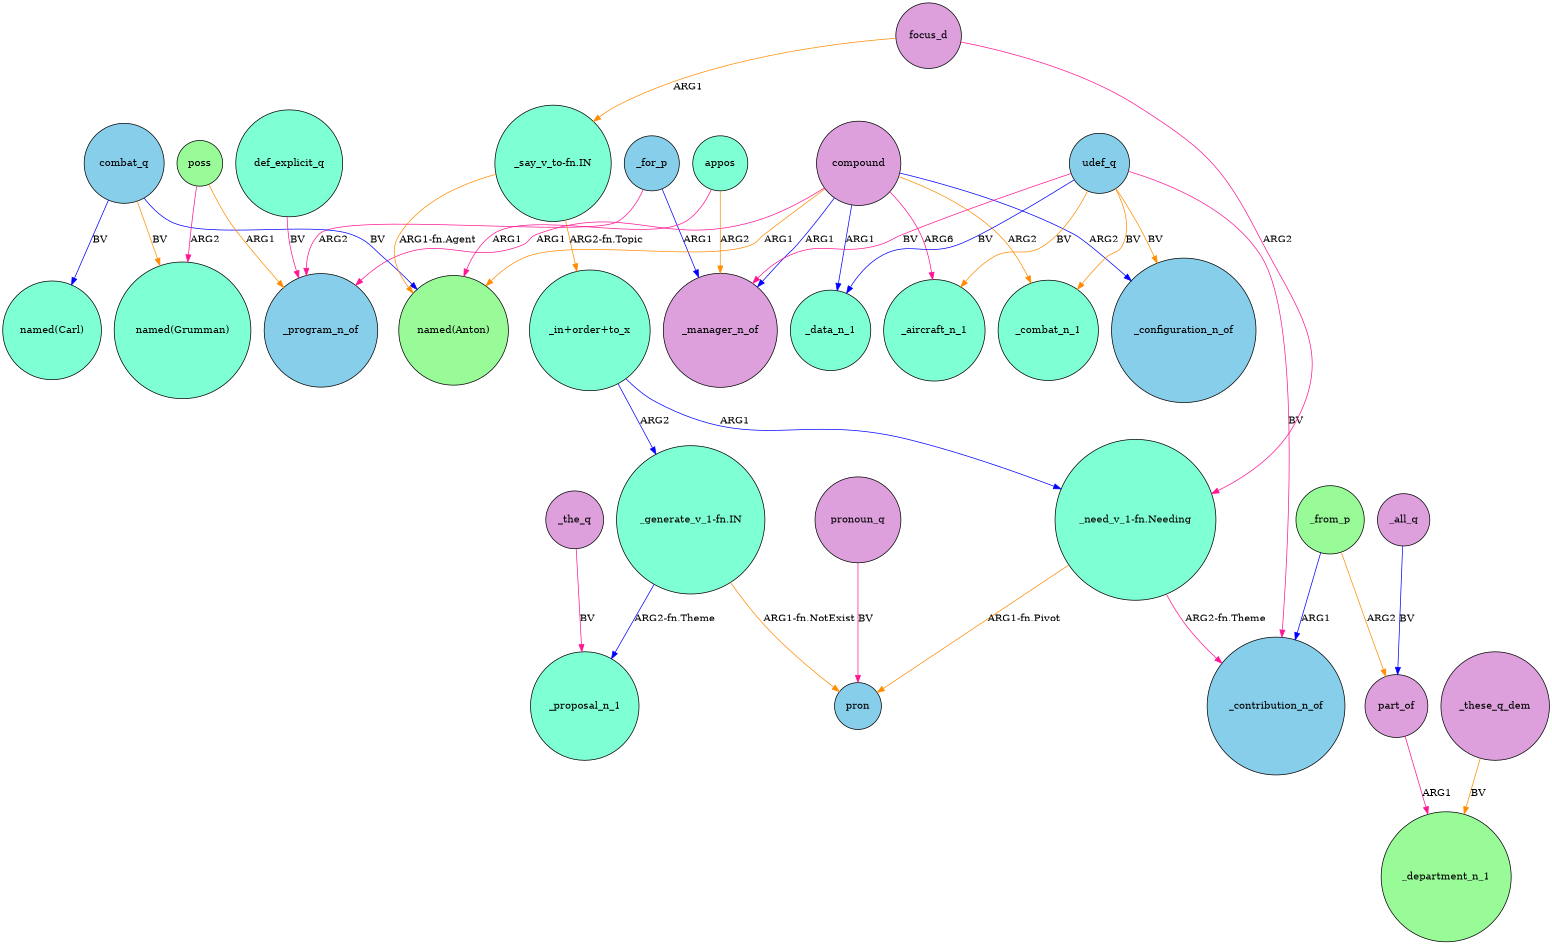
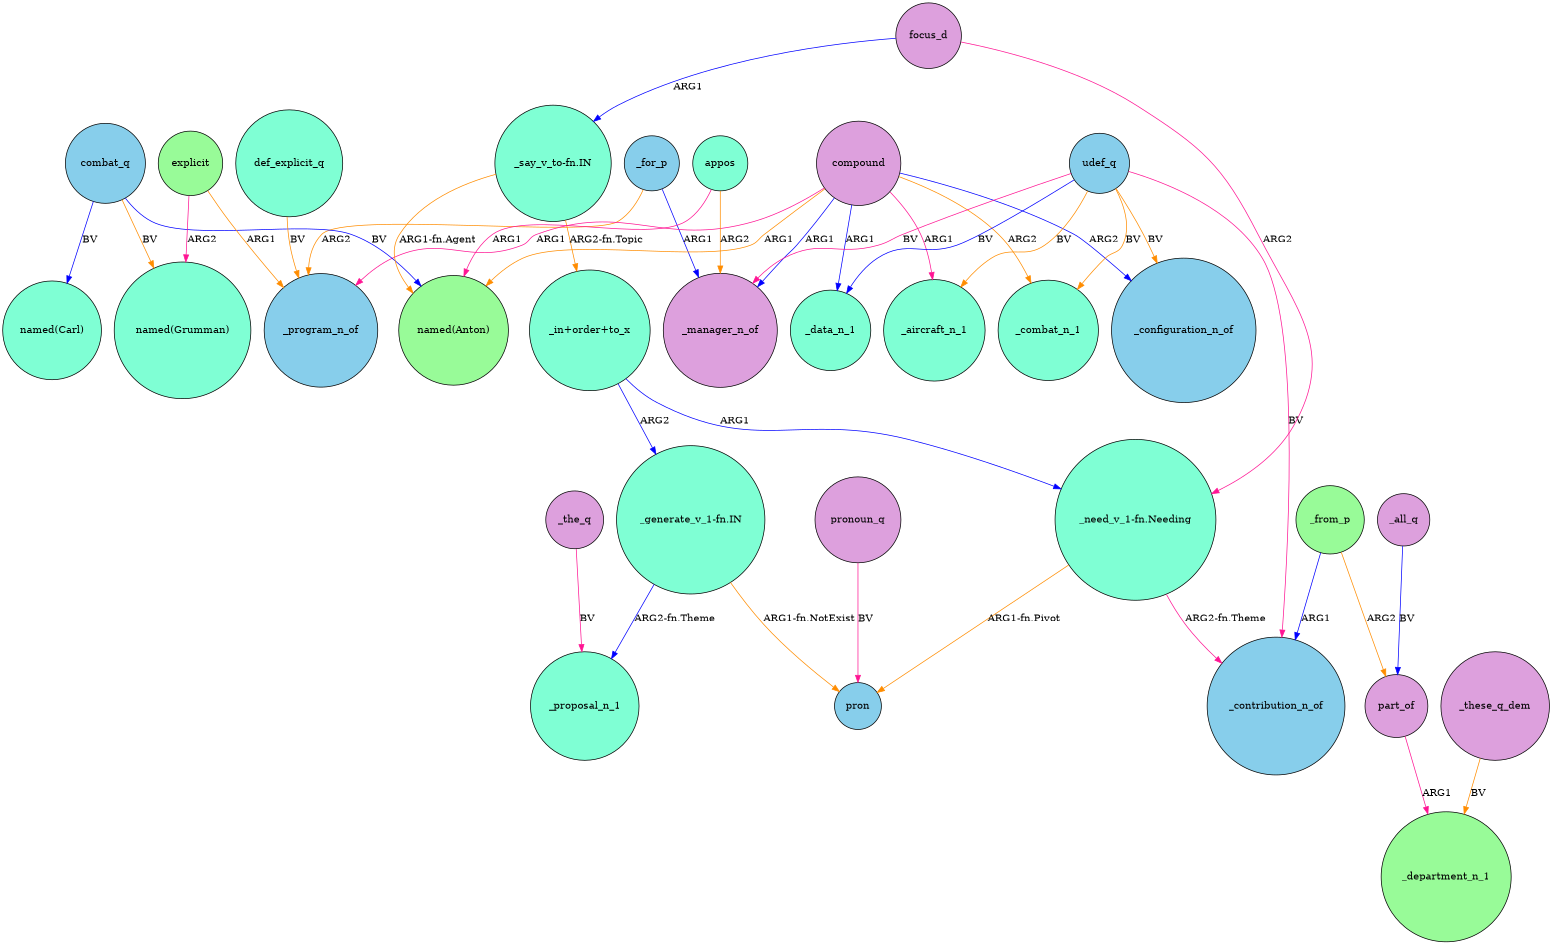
edge "focus_d" -> "_say_v_to-fn.IN": color darkorange -> blue
node "poss": label "poss" -> "explicit"
edge "_for_p" -> "_program_n_of": color deeppink -> darkorange
edge "compound" -> "_aircraft_n_1": label "ARG6" -> "ARG1"
edge "def_explicit_q" -> "_program_n_of": color deeppink -> darkorange
